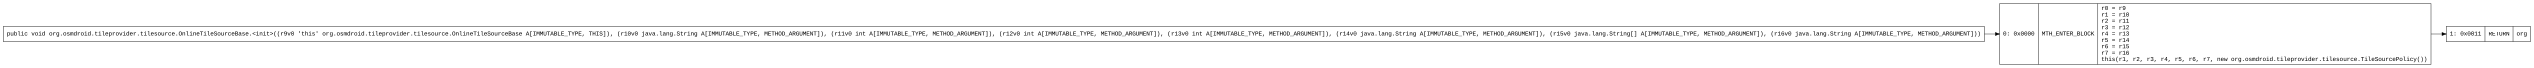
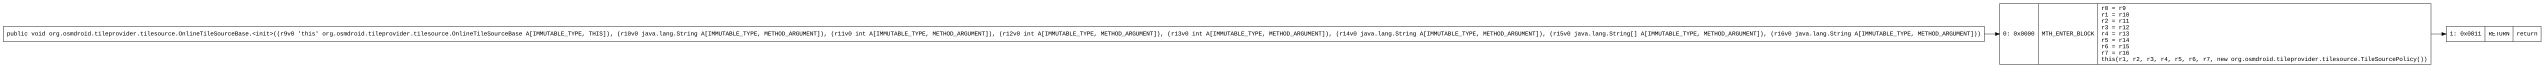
node "1: 0x0011": text "org" -> "return"
